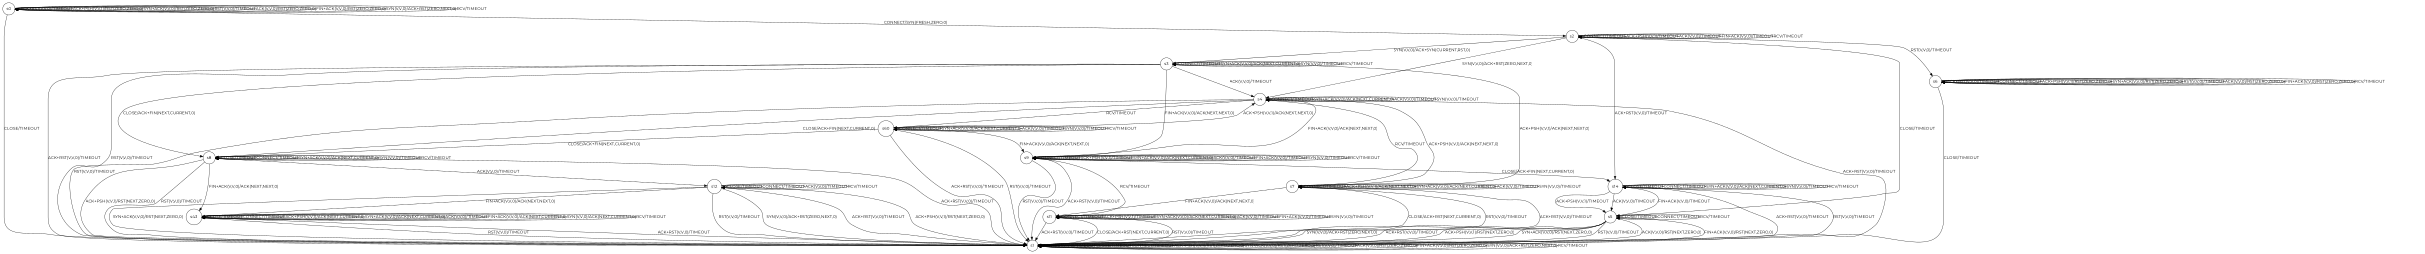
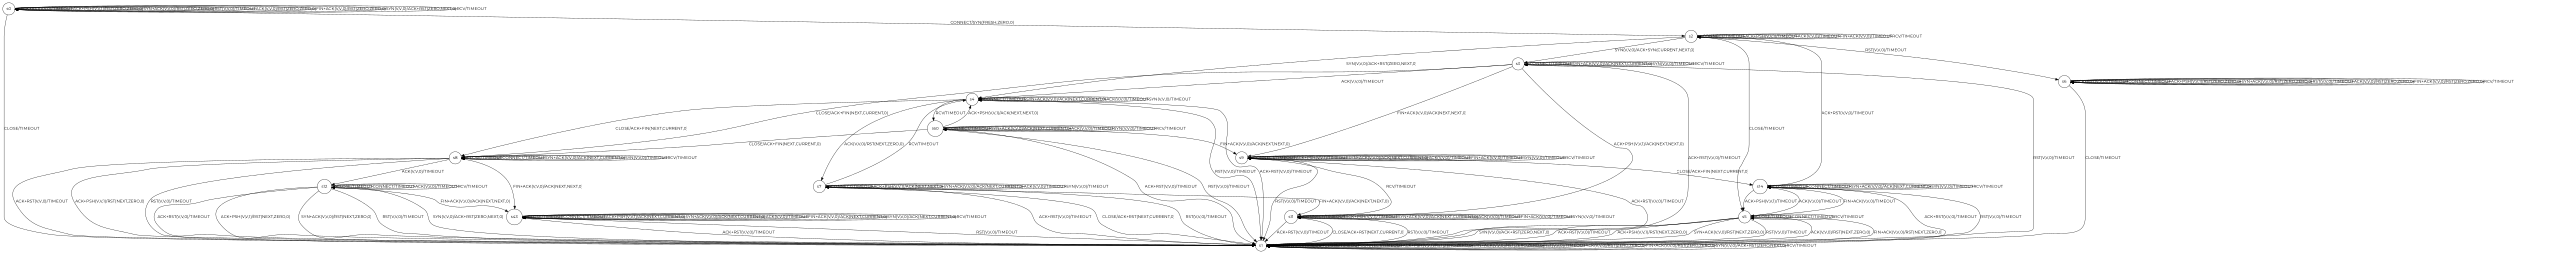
edge "s2" -> "s3": label "SYN(V,V,0)/ACK+SYN(CURRENT,RST,0)" -> "SYN(V,V,0)/ACK+SYN(CURRENT,NEXT,0)"
edge "s3" -> "s7": now "s3" -> "s11"
edge "s4" -> "s7": label "ACK+PSH(V,V,1)/ACK(NEXT,NEXT,0)" -> "ACK(V,V,0)/RST(NEXT,ZERO,0)"
edge "s4" -> "s9": removed, label "FIN+ACK(V,V,0)/ACK(NEXT,NEXT,0)"
